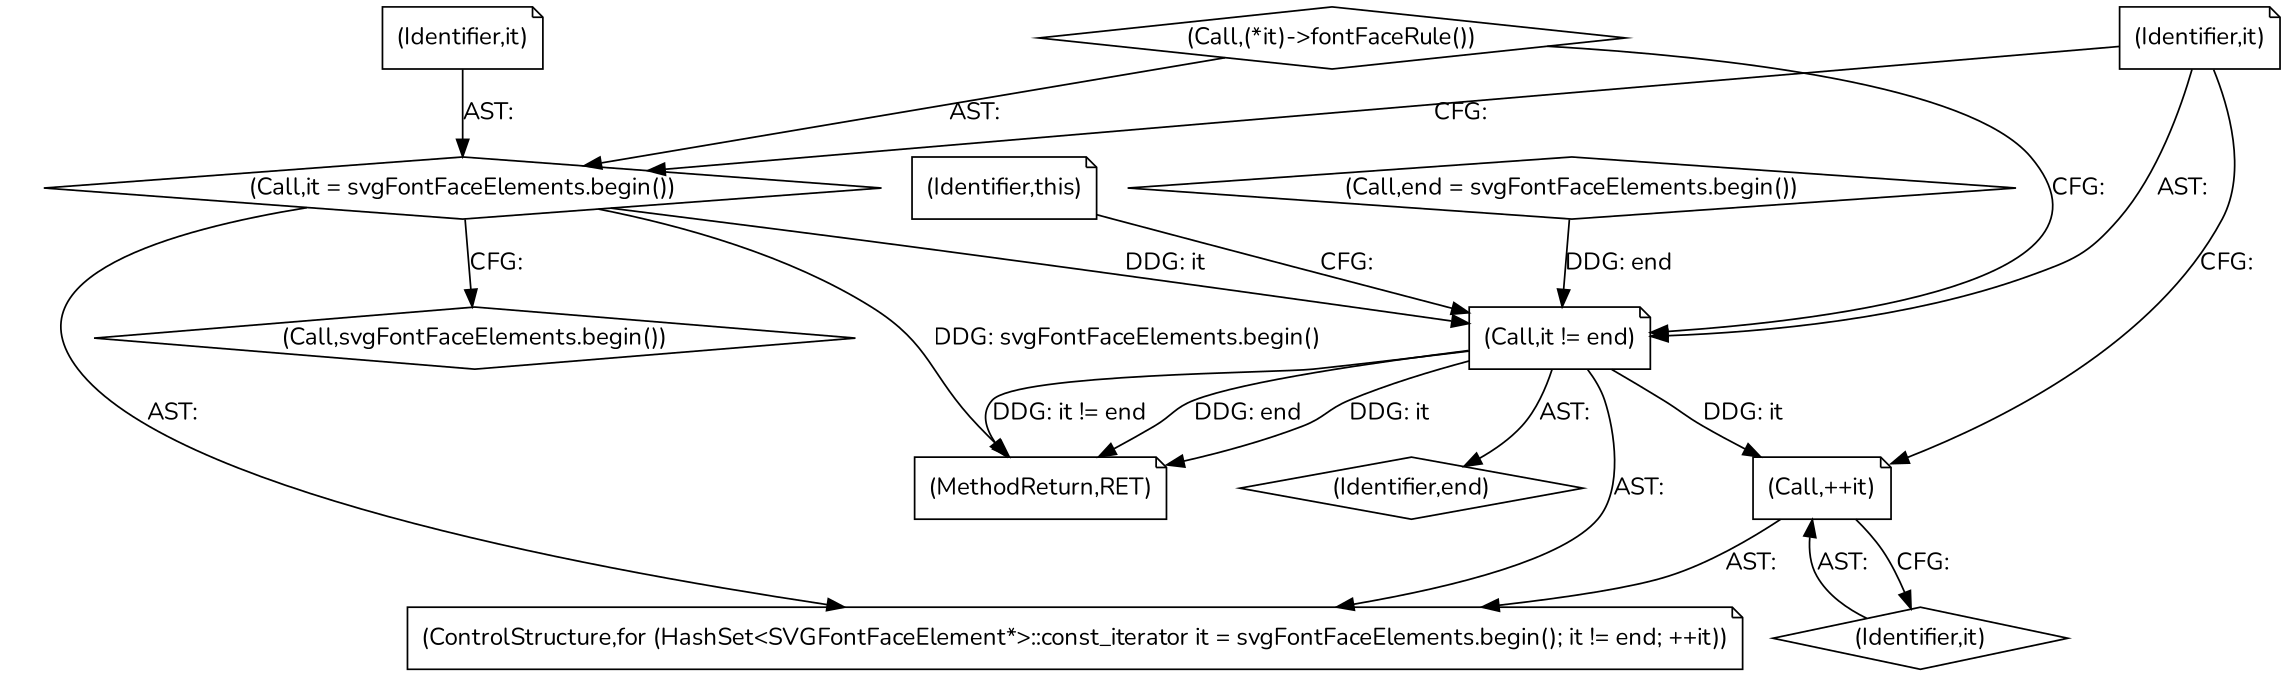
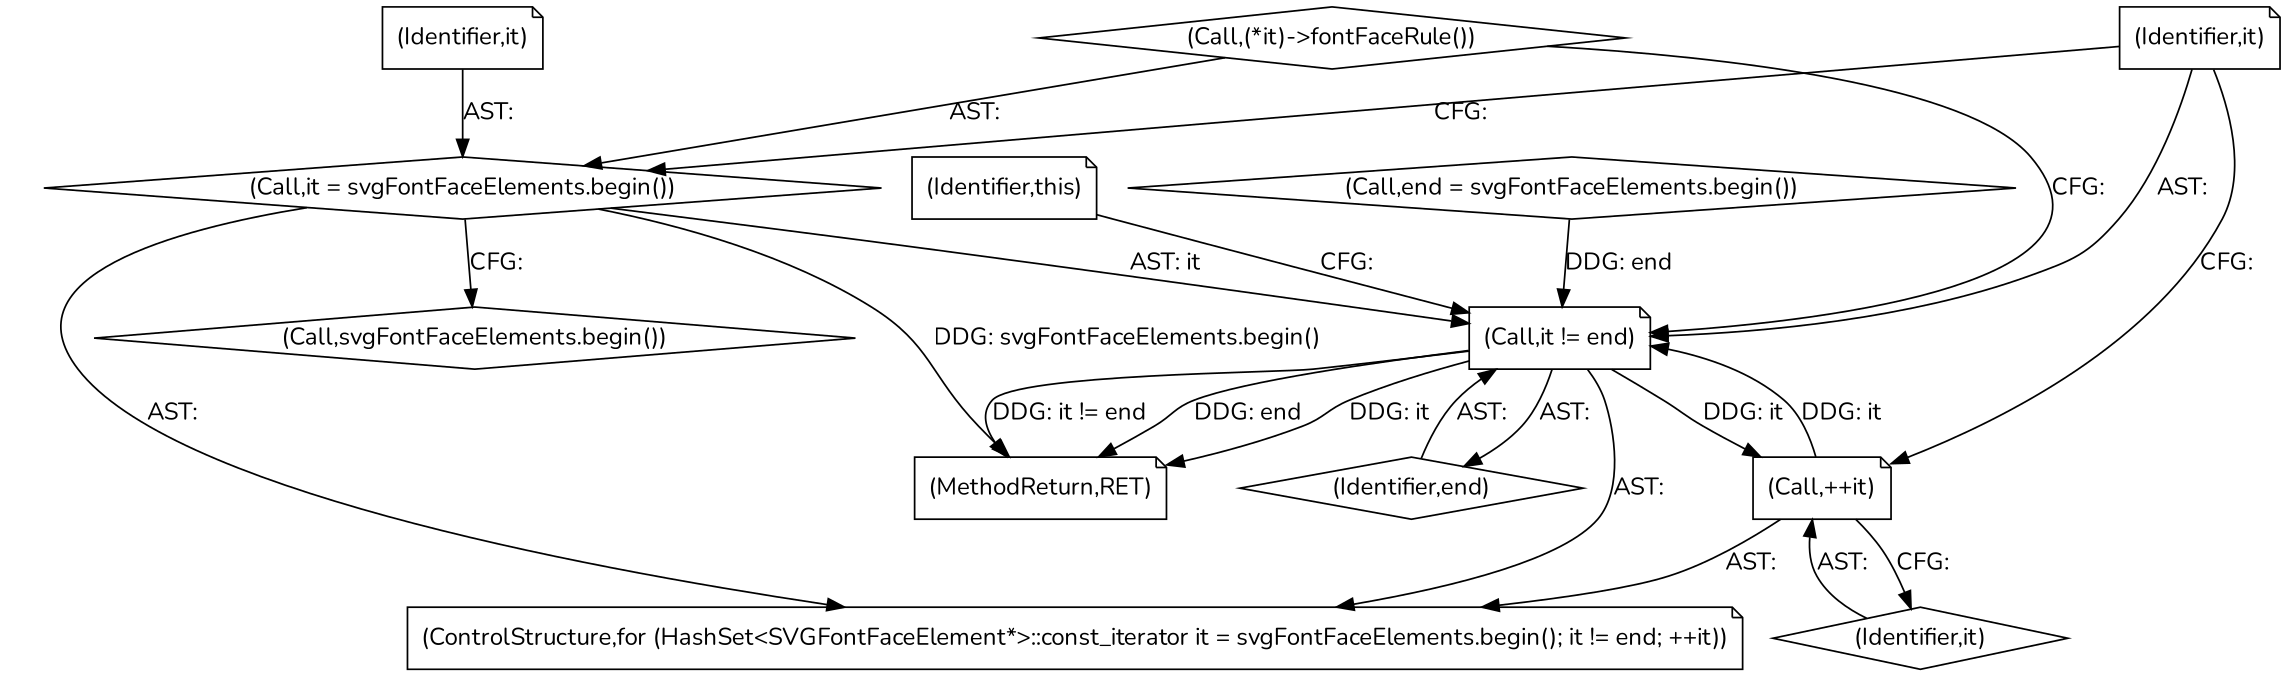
edge "(Call,it = svgFontFaceElements.begin())" -> "(Call,it != end)": label "DDG: it" -> "AST: it"
edge "(Call,++it)" -> "(Call,it != end)": added, label "DDG: it"
edge "(Identifier,end)" -> "(Call,it != end)": added, label "AST:"
